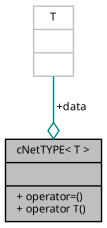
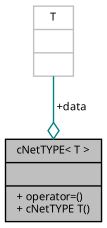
node "cNetTYPE< T >": text "+ operator T()" -> "+ cNetTYPE T()"
